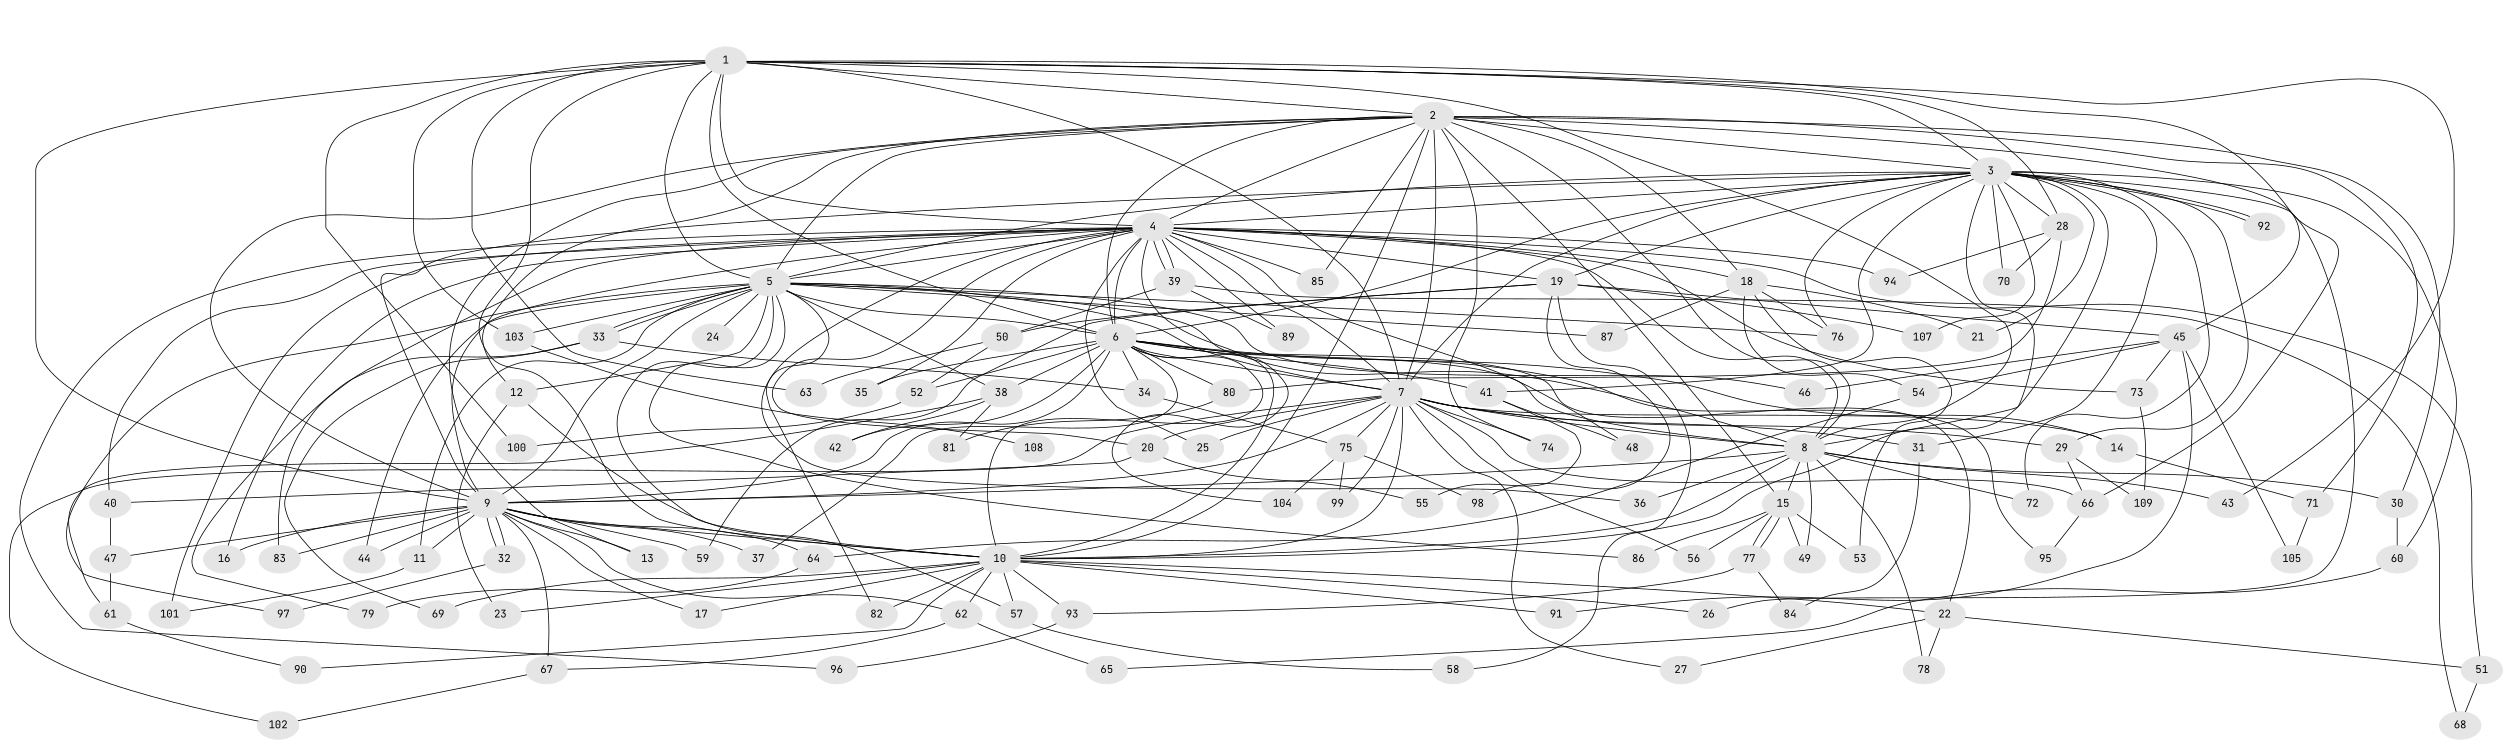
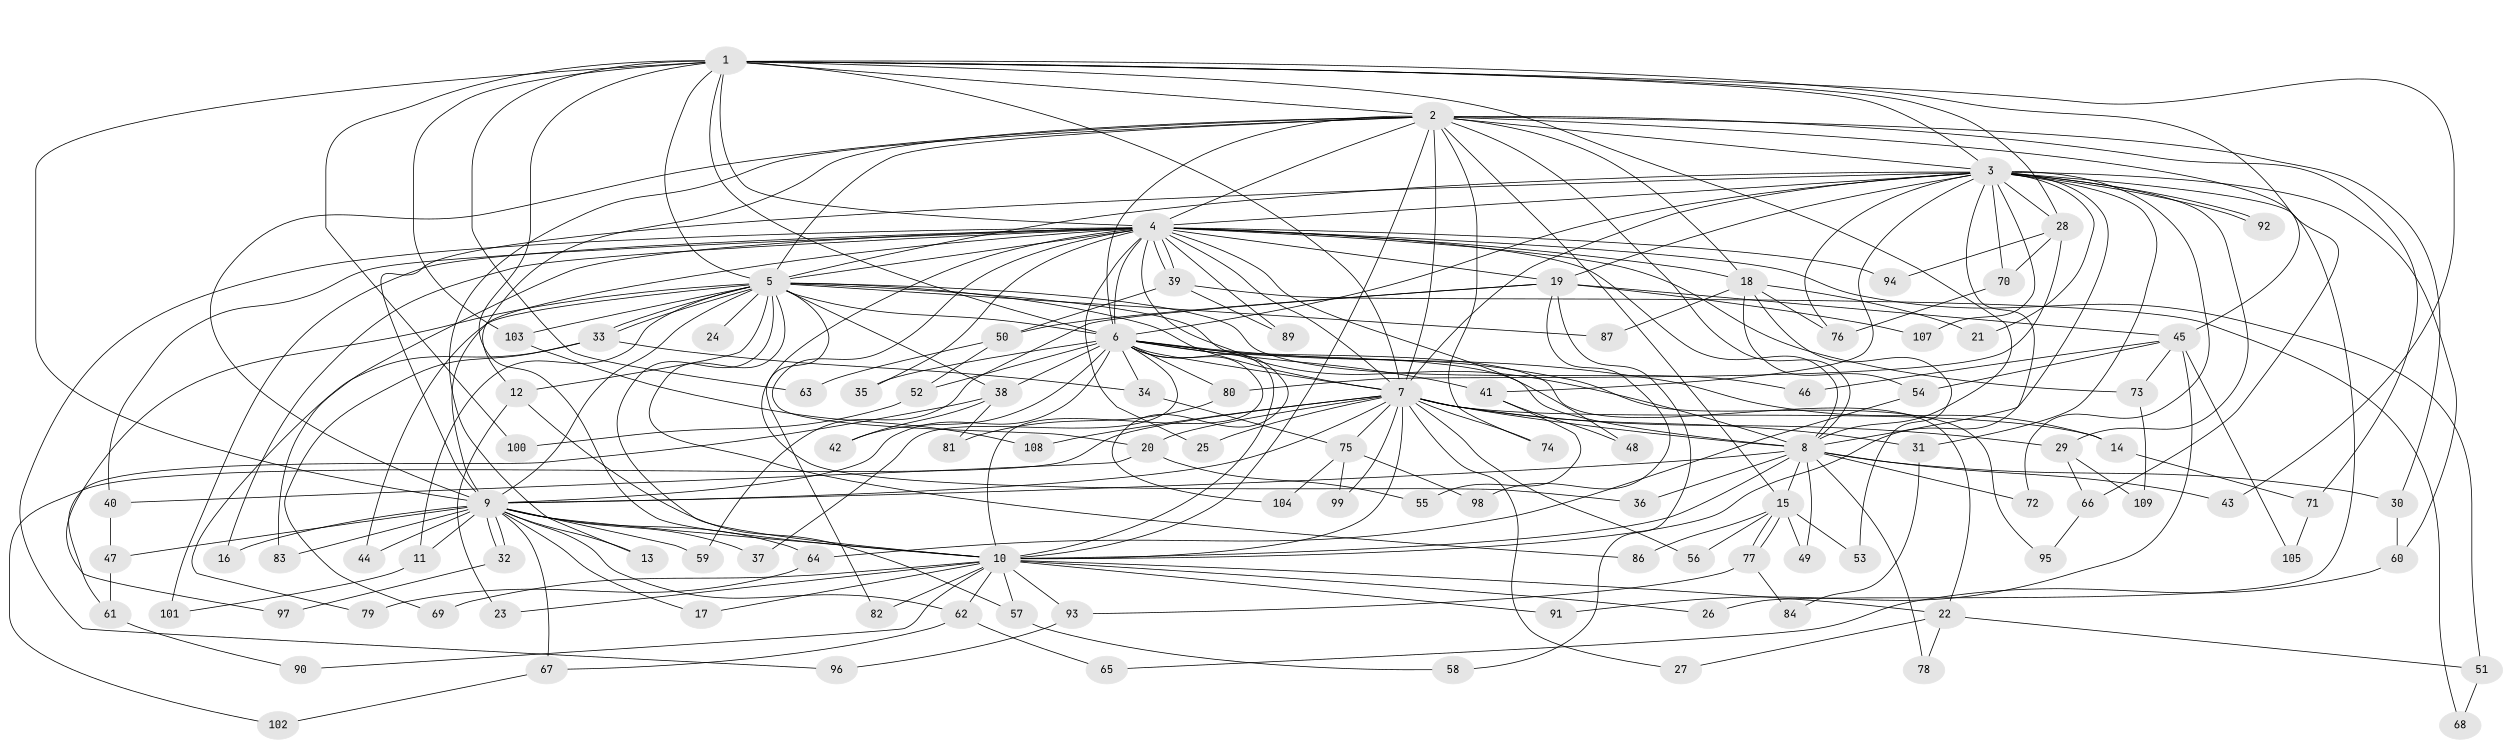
node "85": removed
edge "5" -- "76": now "70" -- "76"
edge "7" -- "66": now "7" -- "108"
